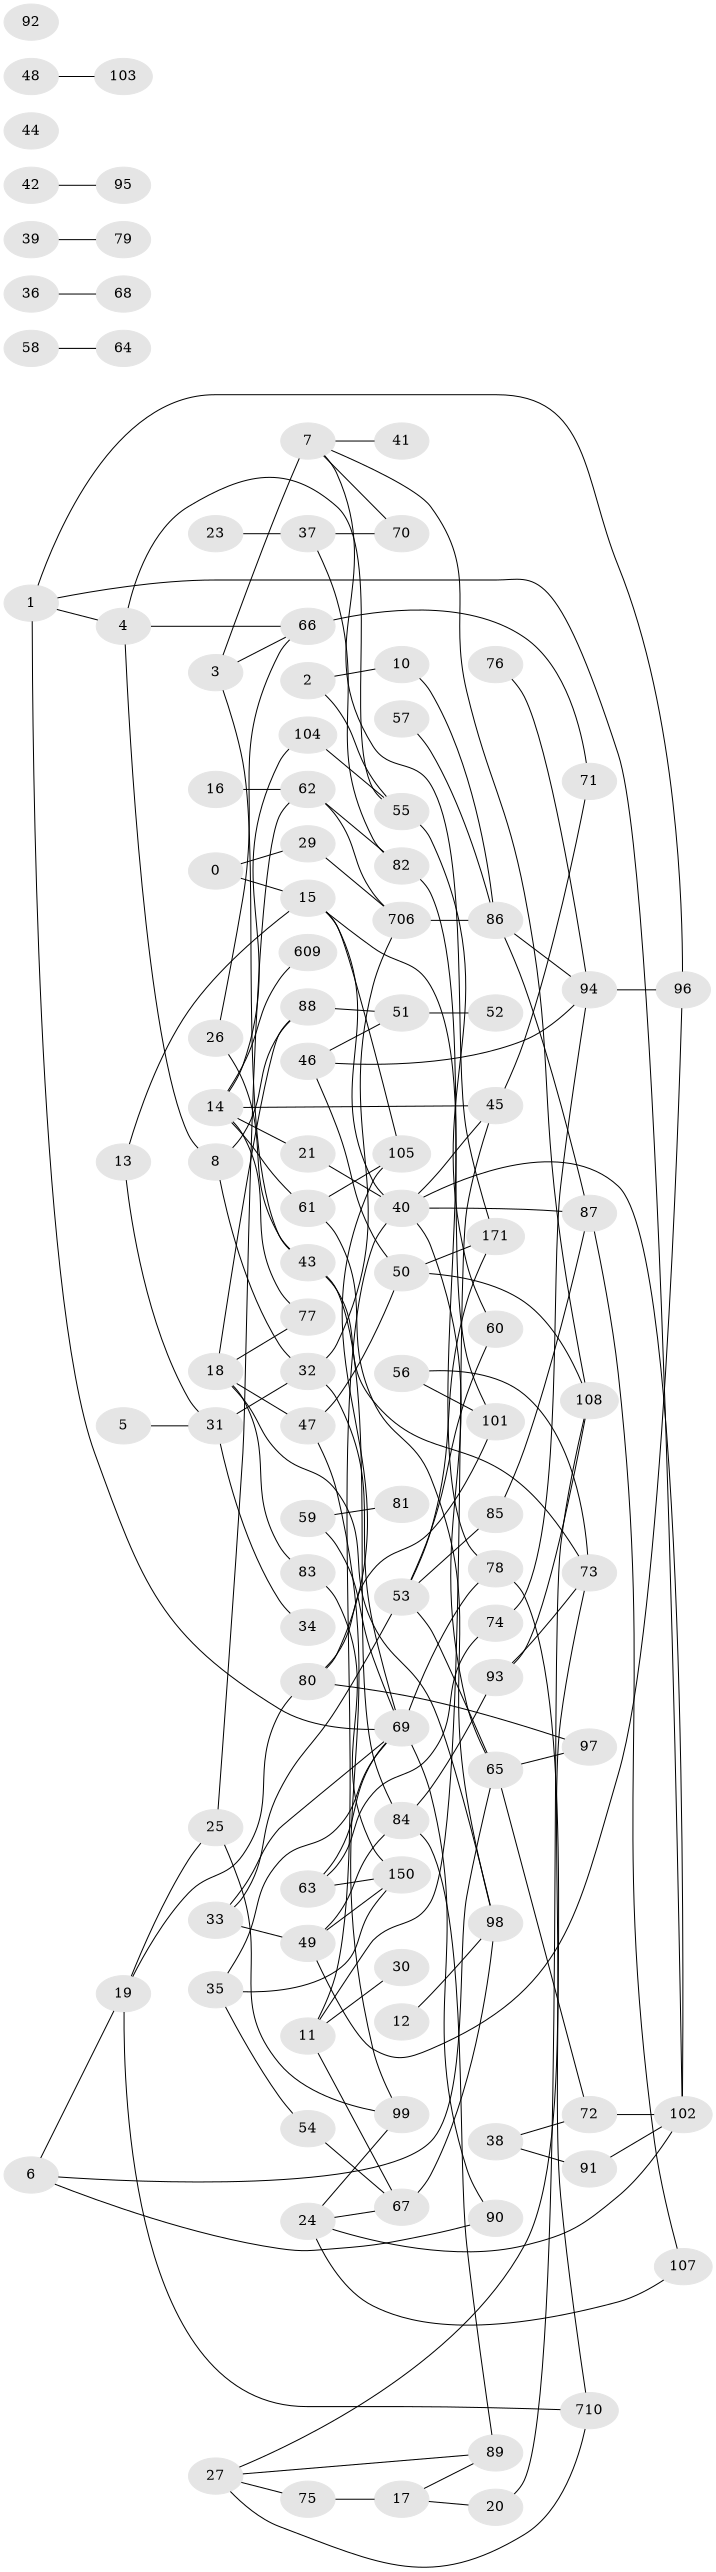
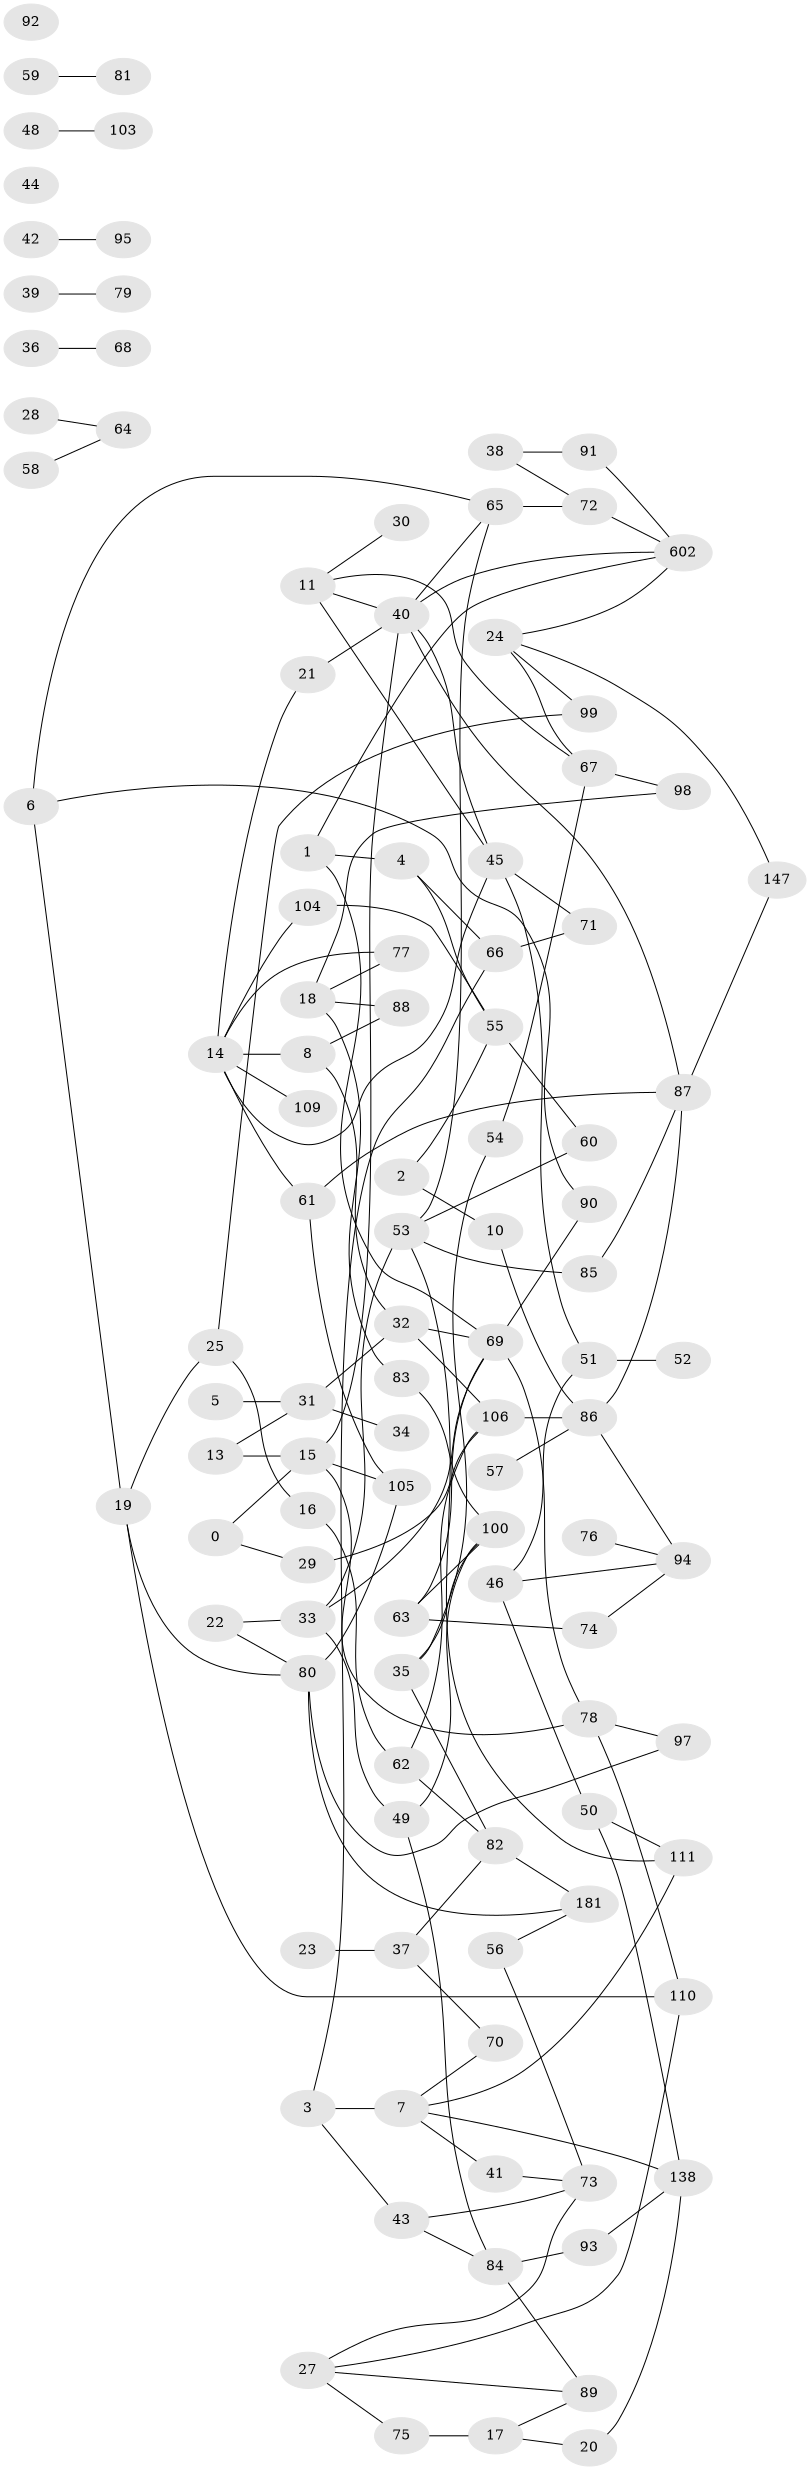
node "28": added
edge "4" -- "8": now "14" -- "8"
node "706": label "706" -> "106"
node "609": label "609" -> "109"
node "96": removed
edge "88" -- "51": now "45" -- "51"
node "26": removed
node "171": label "171" -> "111"
edge "62" -- "25": now "16" -- "25"
node "108": label "108" -> "138"
node "101": label "101" -> "181"
node "47": removed
edge "61" -- "98": now "61" -- "87"
node "22": added
edge "73" -- "93": now "73" -- "41"
edge "59" -- "69": removed
edge "97" -- "65": now "97" -- "78"
edge "69" -- "35": now "82" -- "35"
node "150": label "150" -> "100"
node "12": removed
node "102": label "102" -> "602"
node "107": label "107" -> "147"
node "710": label "710" -> "110"
